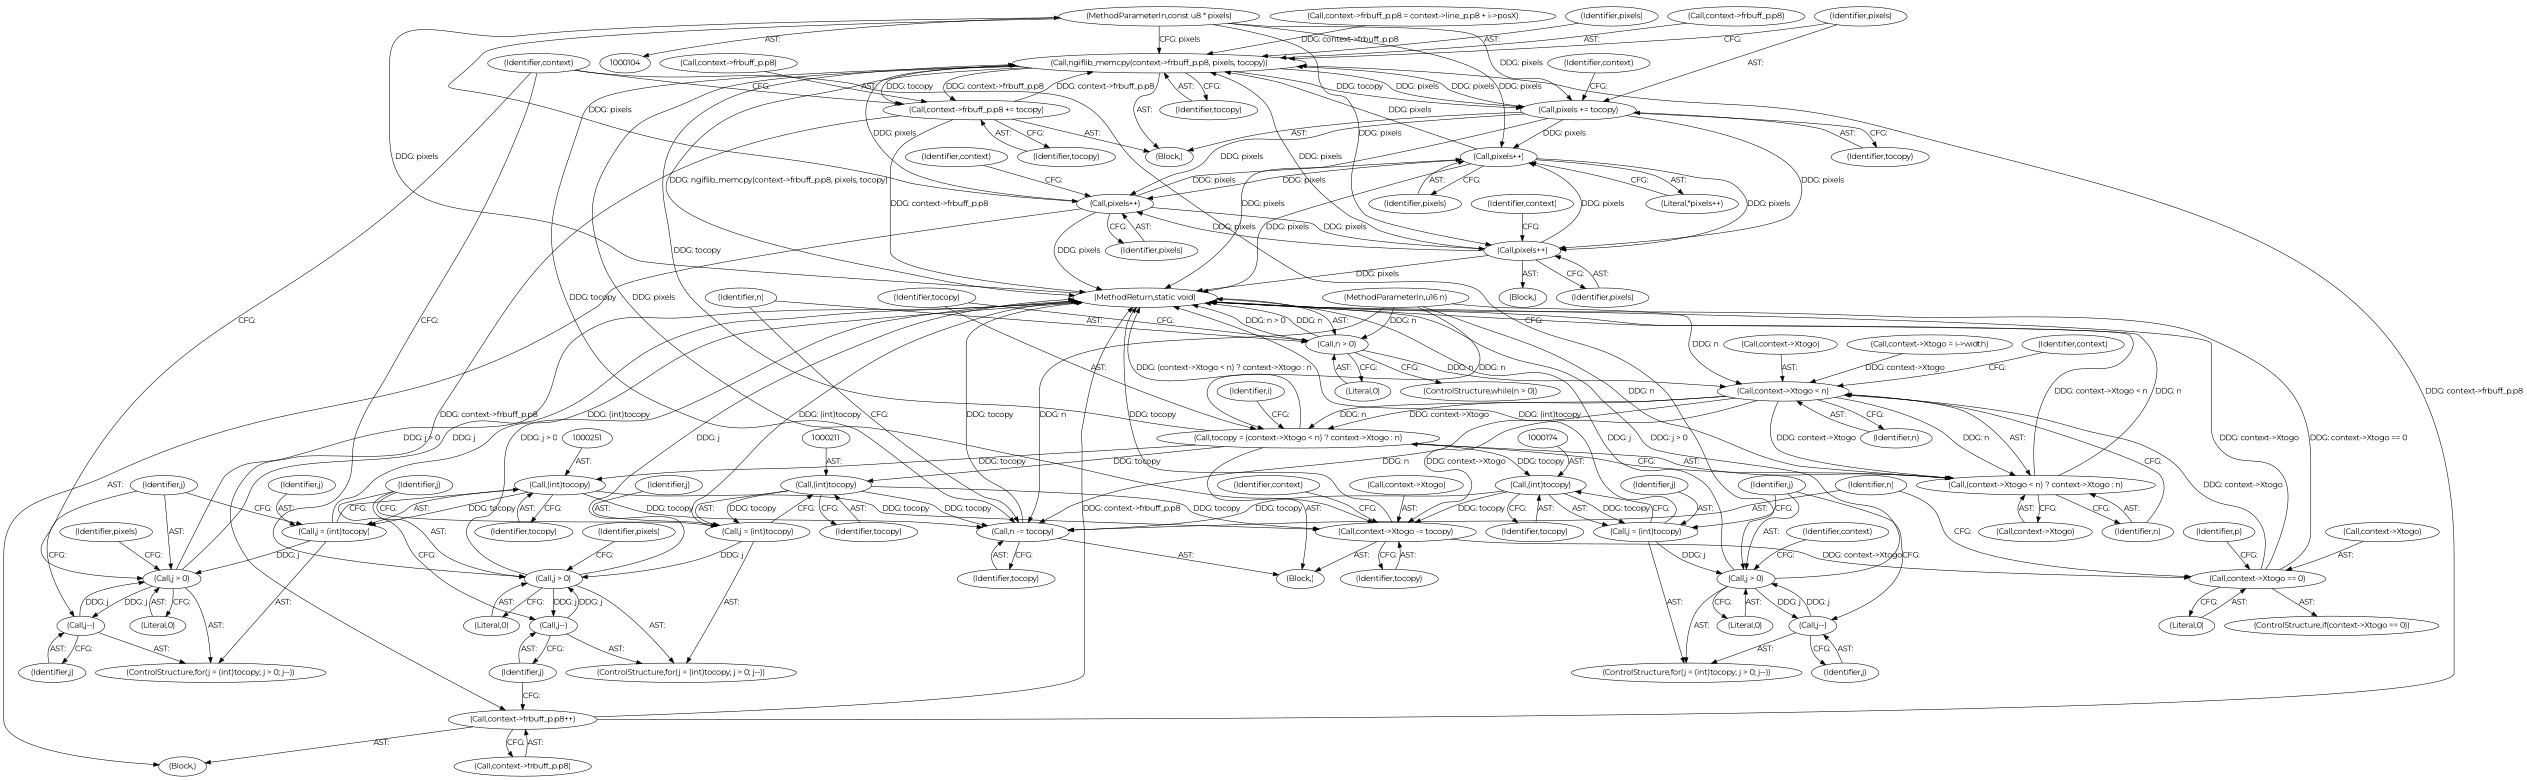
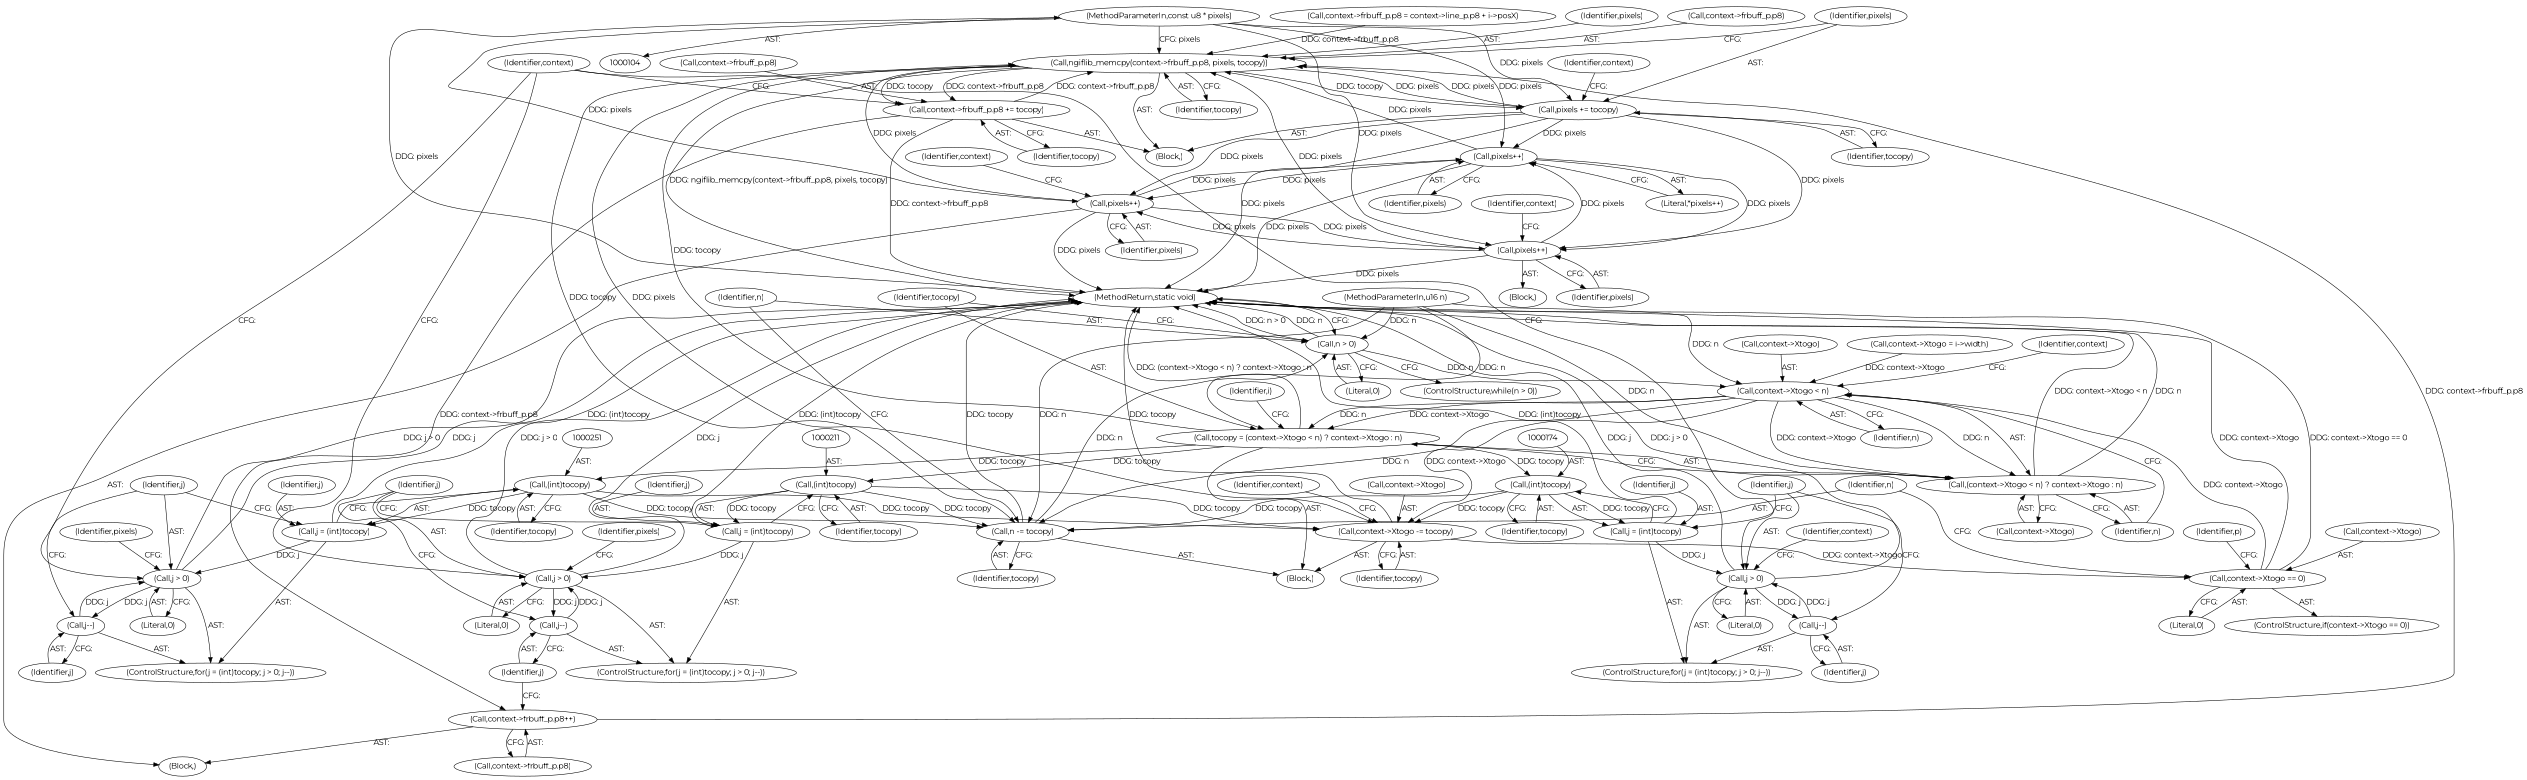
edge "(MethodReturn,static void)" -> "(Call,n > 0)": label "AST: " -> "CFG: "
edge "(Call,n -= tocopy)" -> "(Call,n > 0)": added, label "DDG: n"
edge "(Call,context->frbuff_p.p8++)" -> "(MethodReturn,static void)": removed, label "DDG: context->frbuff_p.p8"
